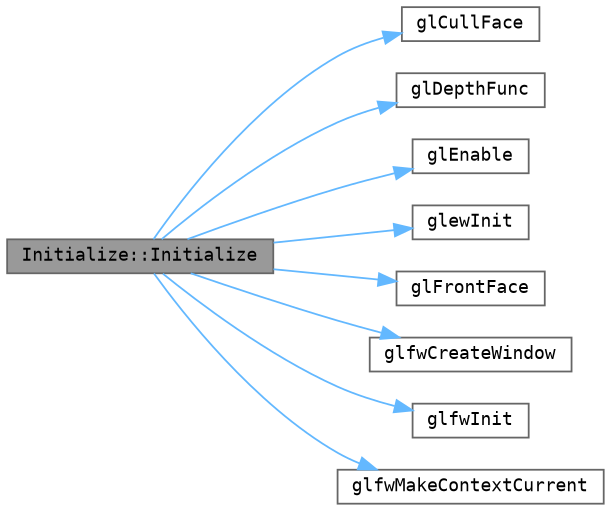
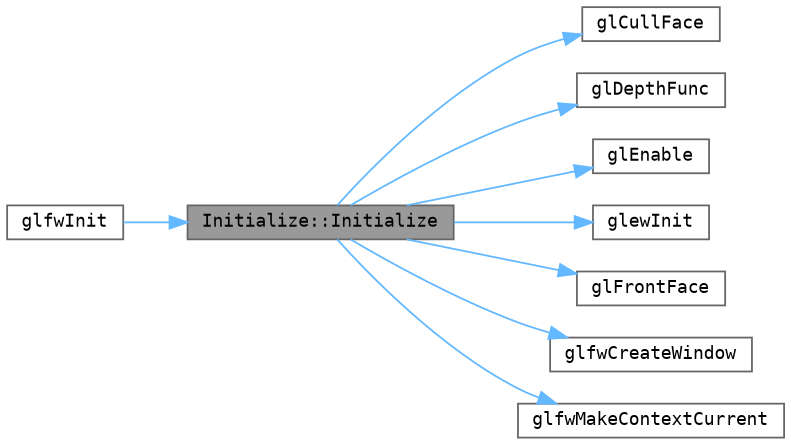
edge "Initialize::Initialize" -> "glfwInit": reversed
